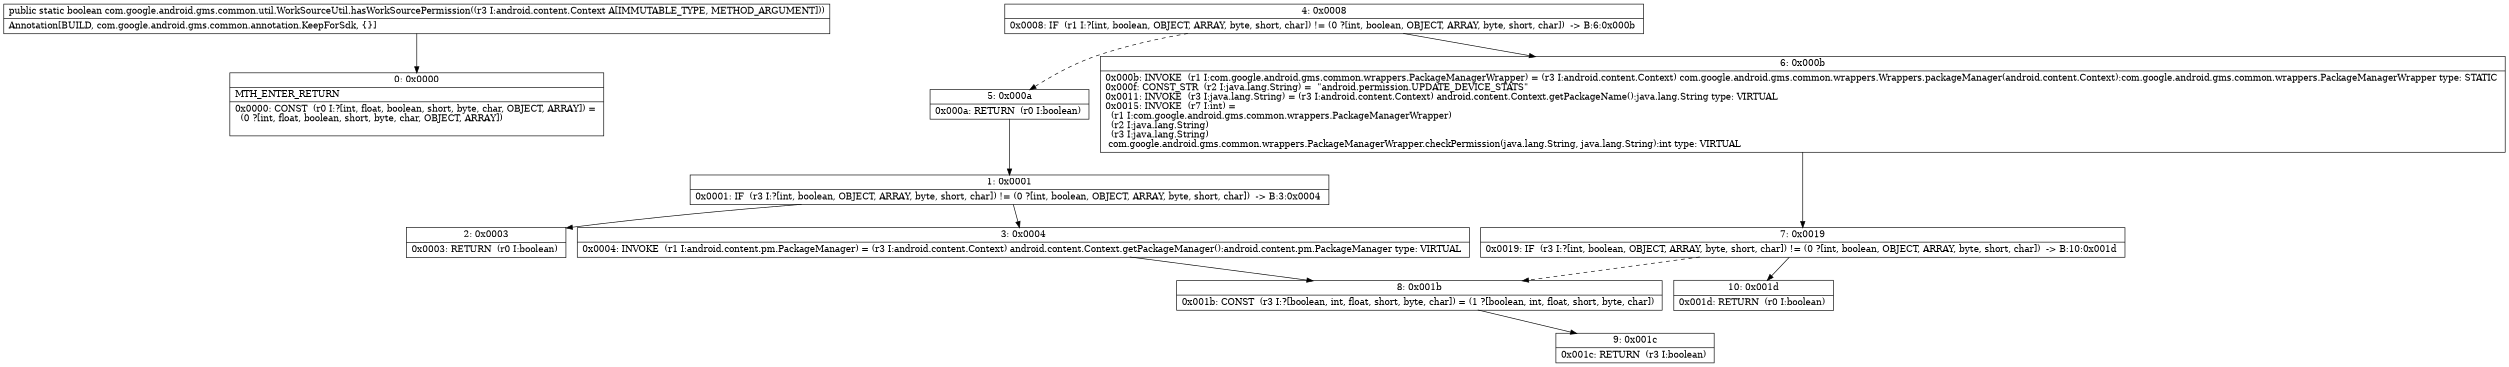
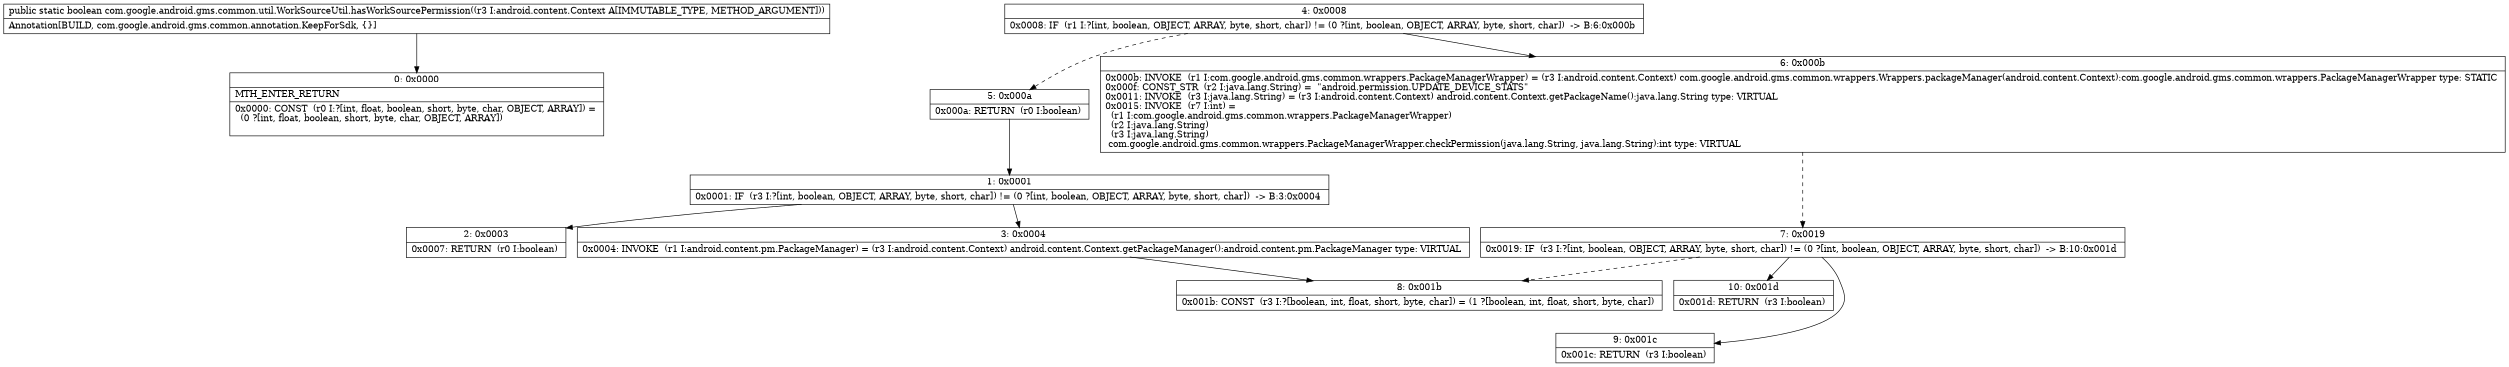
edge "6: 0x000b" -> "7: 0x0019": style solid -> dashed
node "2: 0x0003": text "0x0003: RETURN  (r0 I:boolean)" -> "0x0007: RETURN  (r0 I:boolean)"
node "10: 0x001d": text "0x001d: RETURN  (r0 I:boolean)" -> "0x001d: RETURN  (r3 I:boolean)"
edge "8: 0x001b" -> "9: 0x001c": now "7: 0x0019" -> "9: 0x001c"
